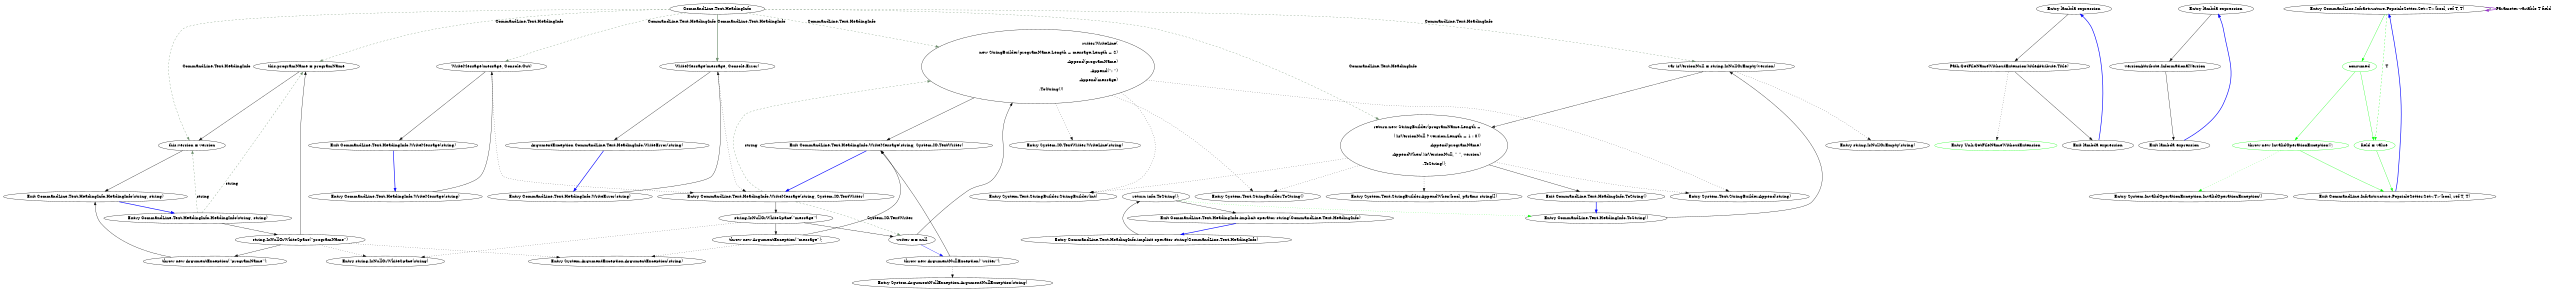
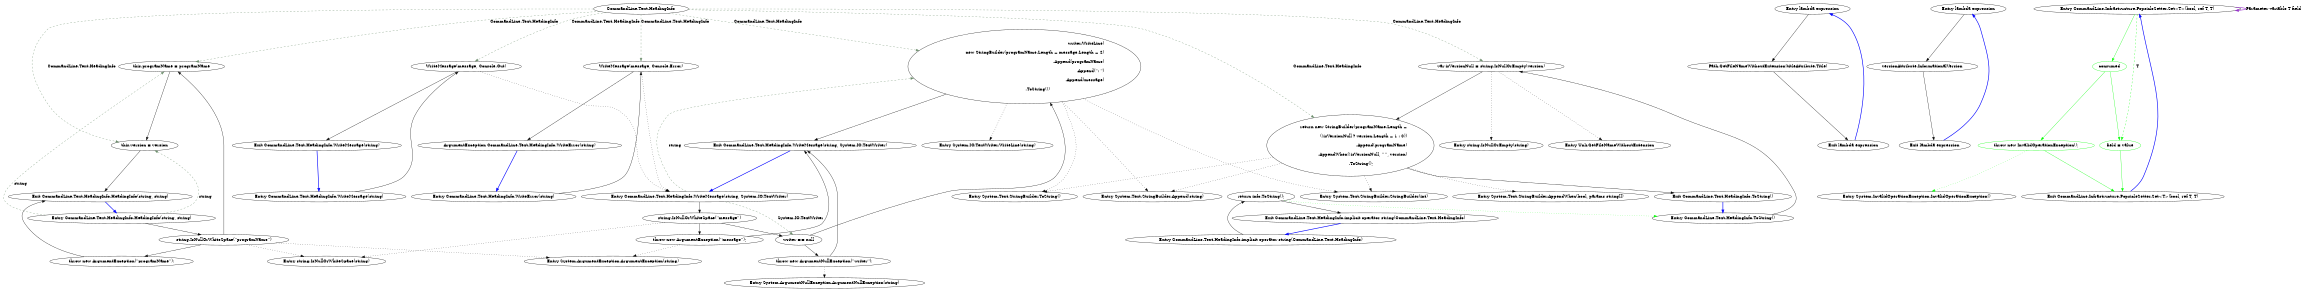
edge "CommandLine.Text.HeadingInfo" -> "WriteMessage(message, Console.Error)": style bold -> dashed
edge "Path.GetFileNameWithoutExtension(titleAttribute.Title)" -> "Entry Unk.GetFileNameWithoutExtension": now "var isVersionNull = string.IsNullOrEmpty(version)" -> "Entry Unk.GetFileNameWithoutExtension"
node "Entry Unk.GetFileNameWithoutExtension": color green -> black
edge "writer == null" -> "throw new ArgumentNullException(''writer'');": color blue -> black
